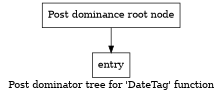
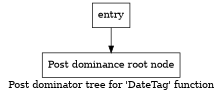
edge "Post dominance root node" -> "entry": reversed
